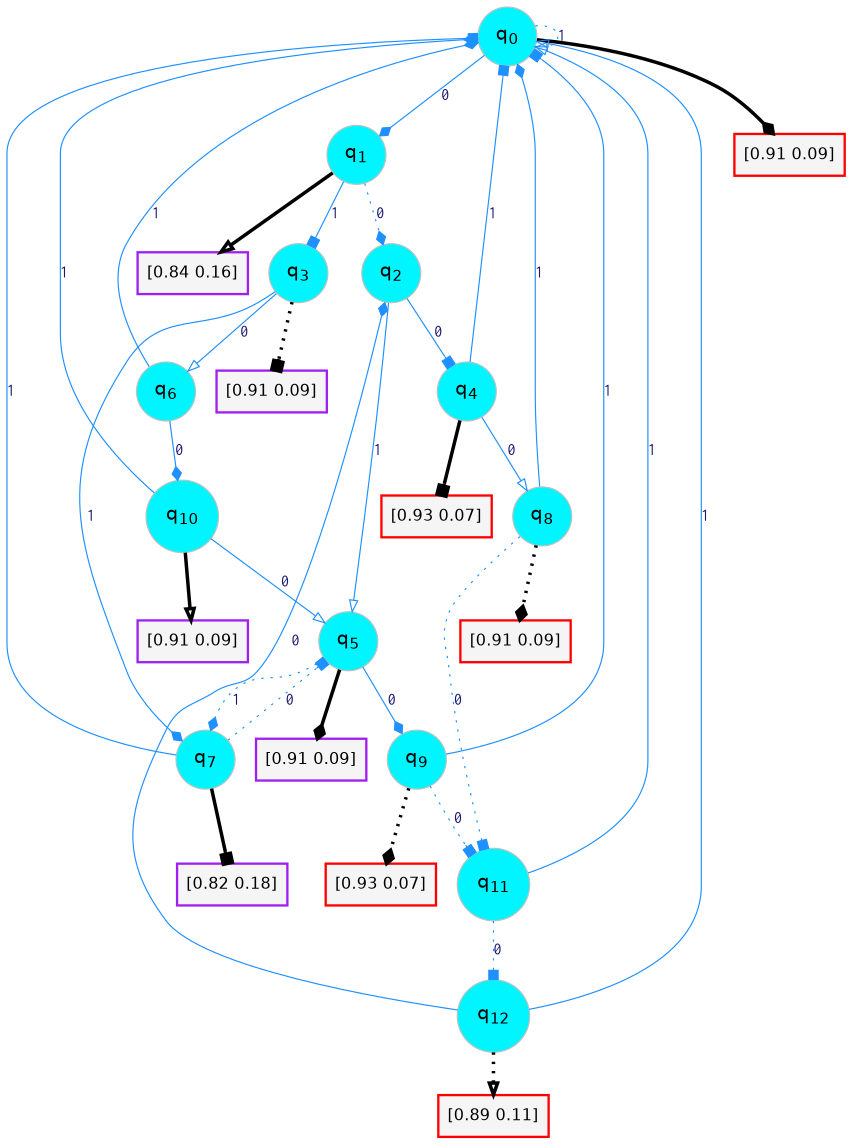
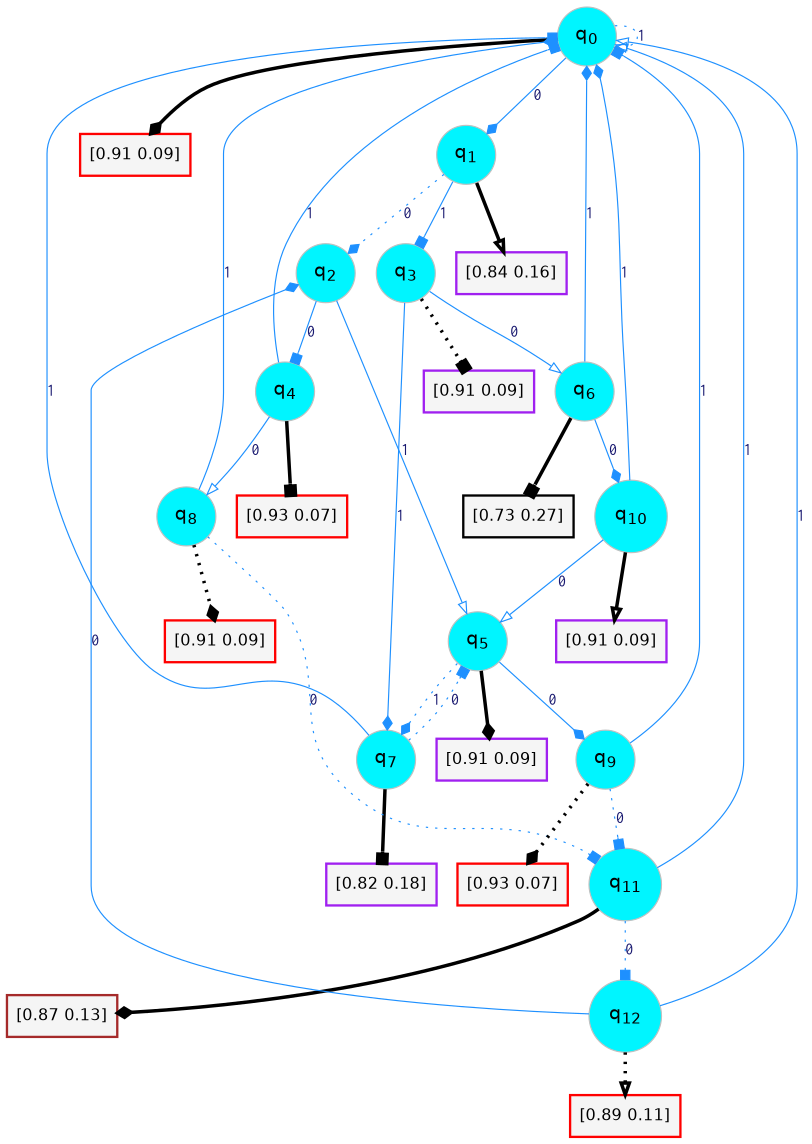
node "[0.73 0.27]": added
node "[0.87 0.13]": added
